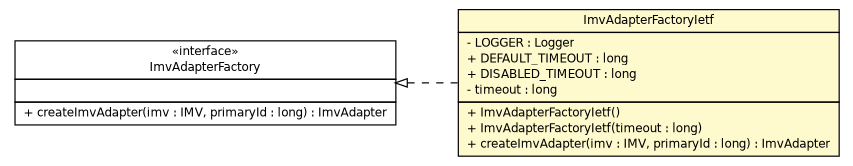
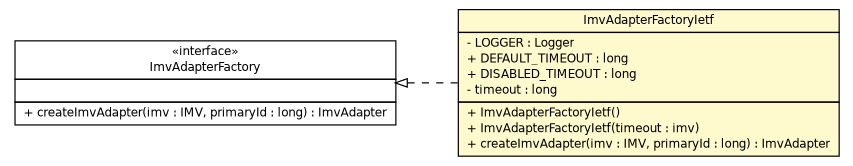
node "ImvAdapterFactoryIetf": text "+ ImvAdapterFactoryIetf(timeout : long)" -> "+ ImvAdapterFactoryIetf(timeout : imv)"
